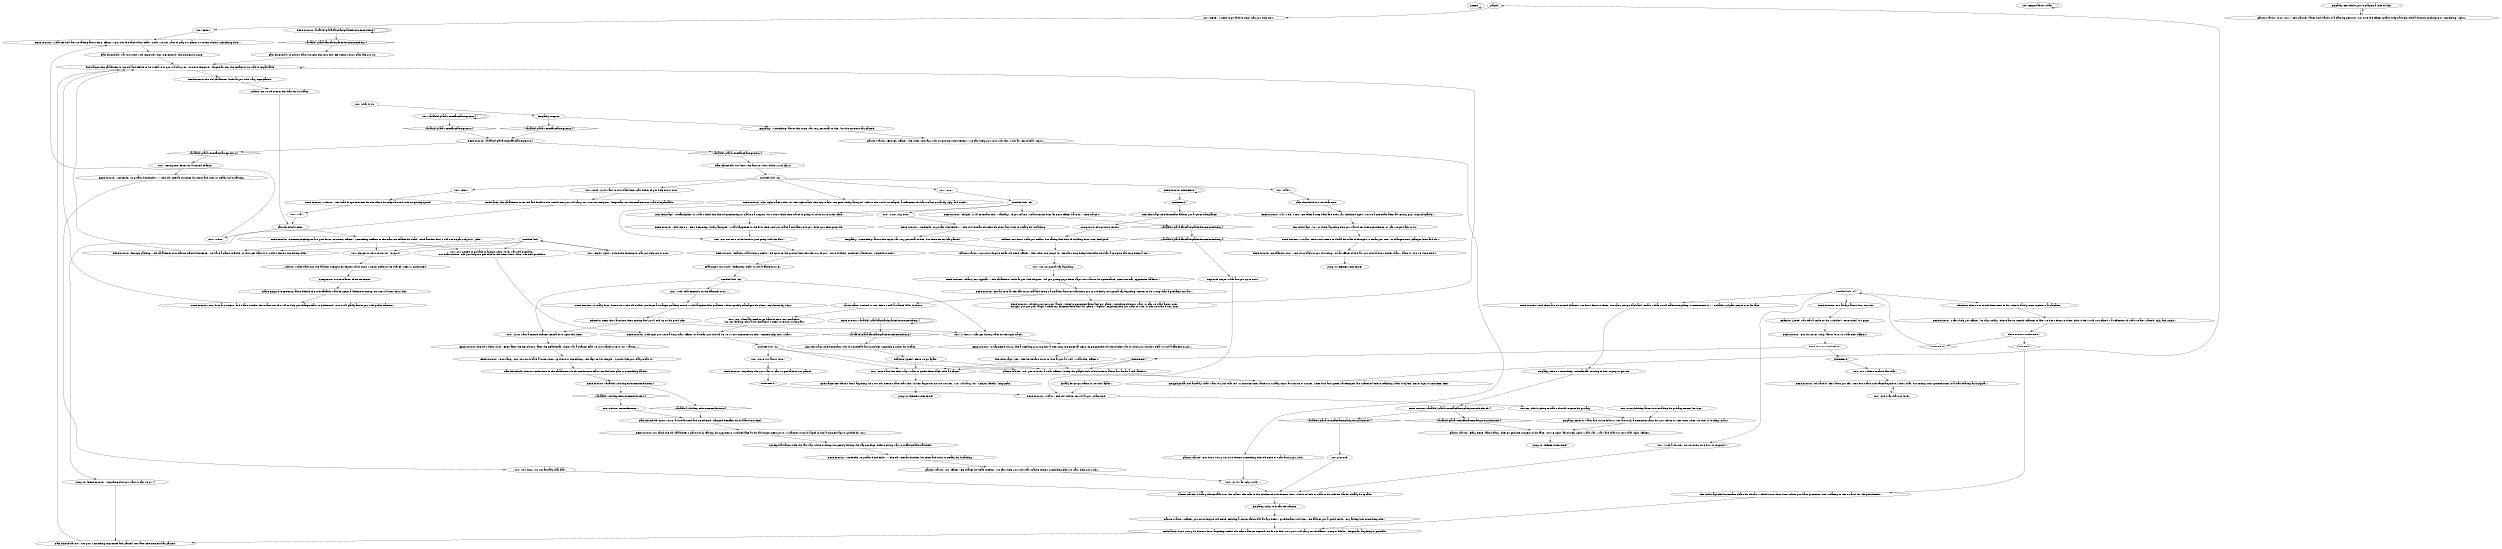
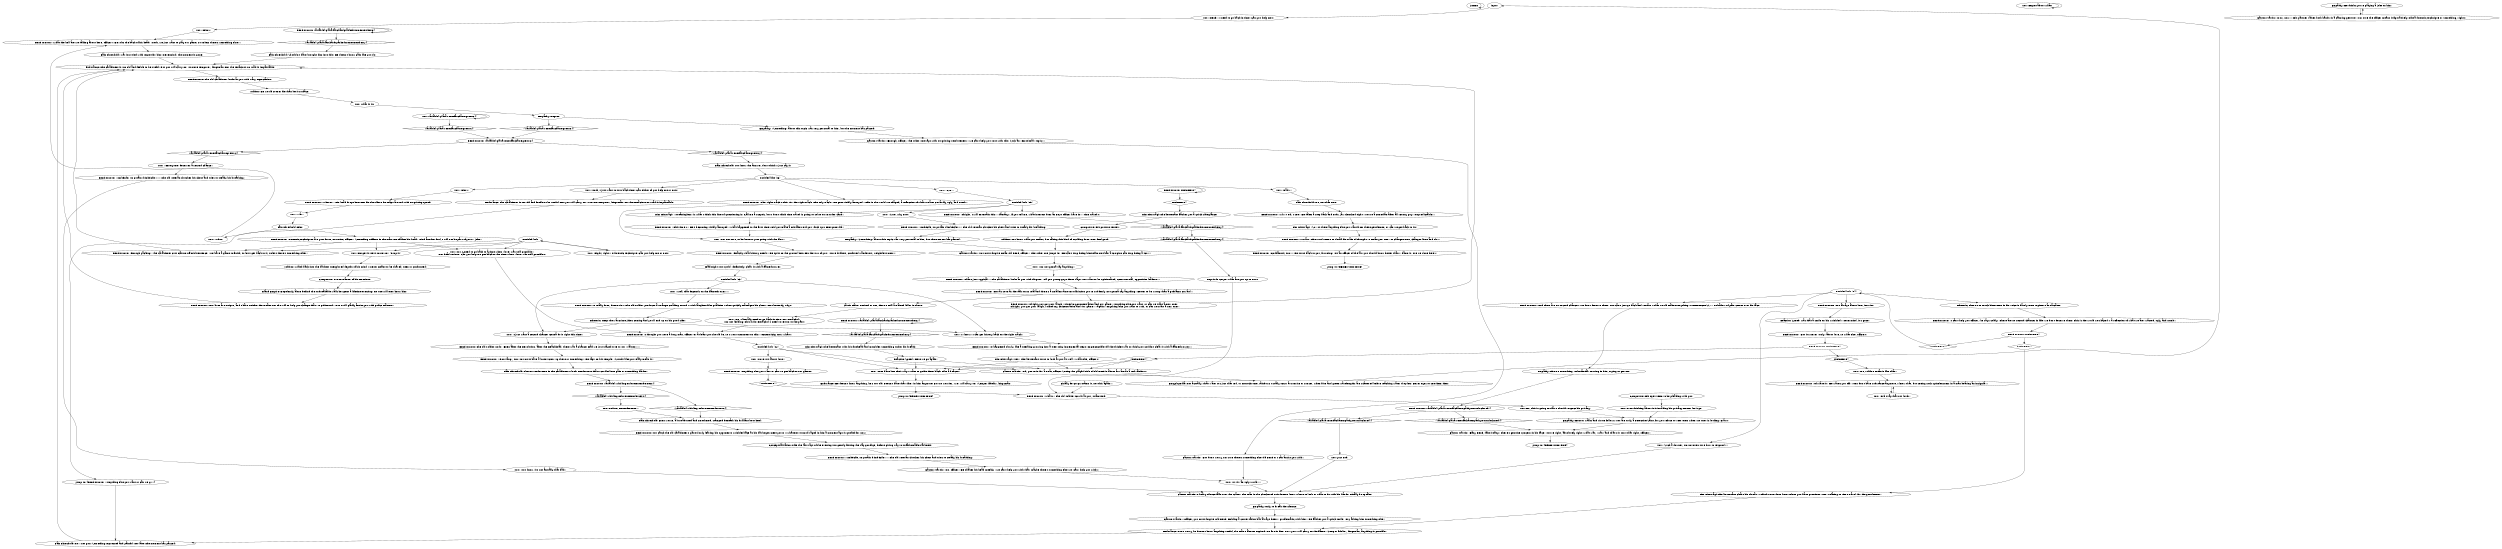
node "playful": label "playful" -> "input"
edge "Volition: He would sooner die than let it surface." -> "Pain Threshold: Him.": now "Volition: He would sooner die than let it surface." -> "You: What is it?"
node "Untitled hub (06)": label "Untitled hub (06)" -> "Untitled like (06)"
node "Composure: His eyes seem to be pleading with you.": added
